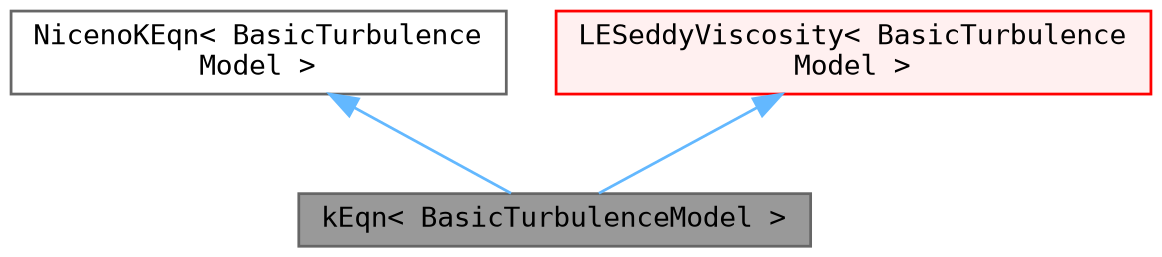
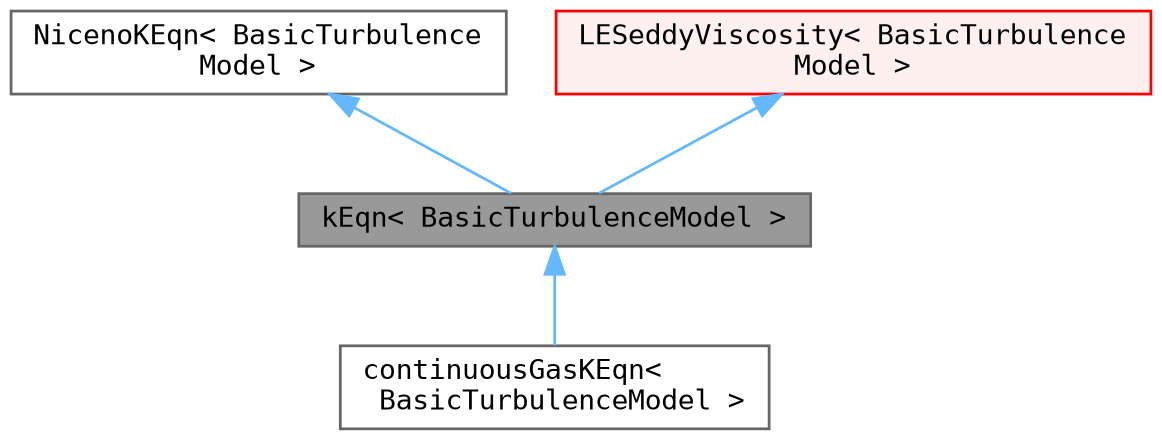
node "continuousGasKEqn< BasicTurbulenceModel >": added
